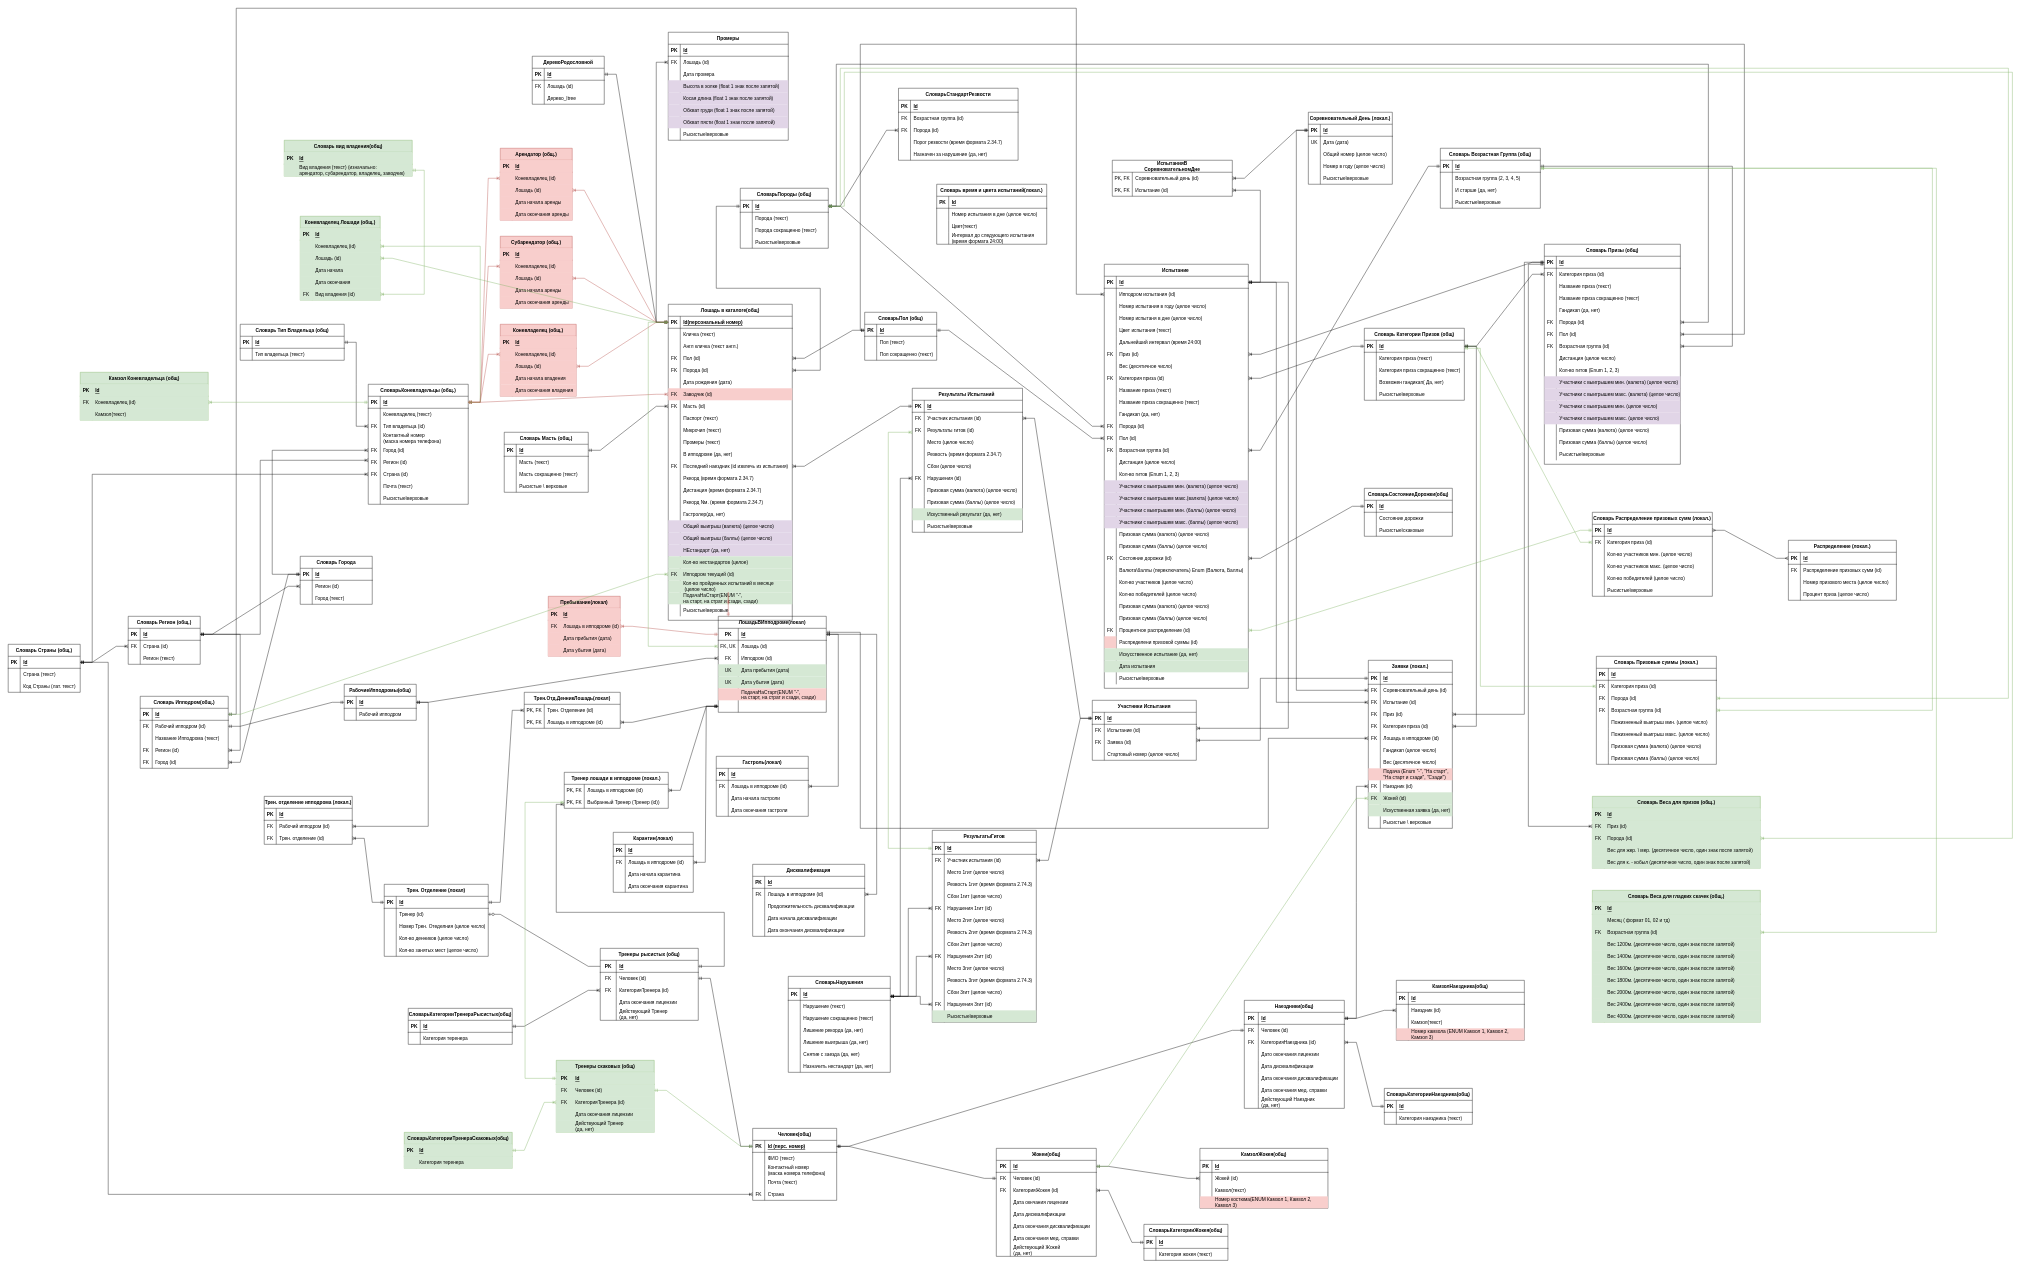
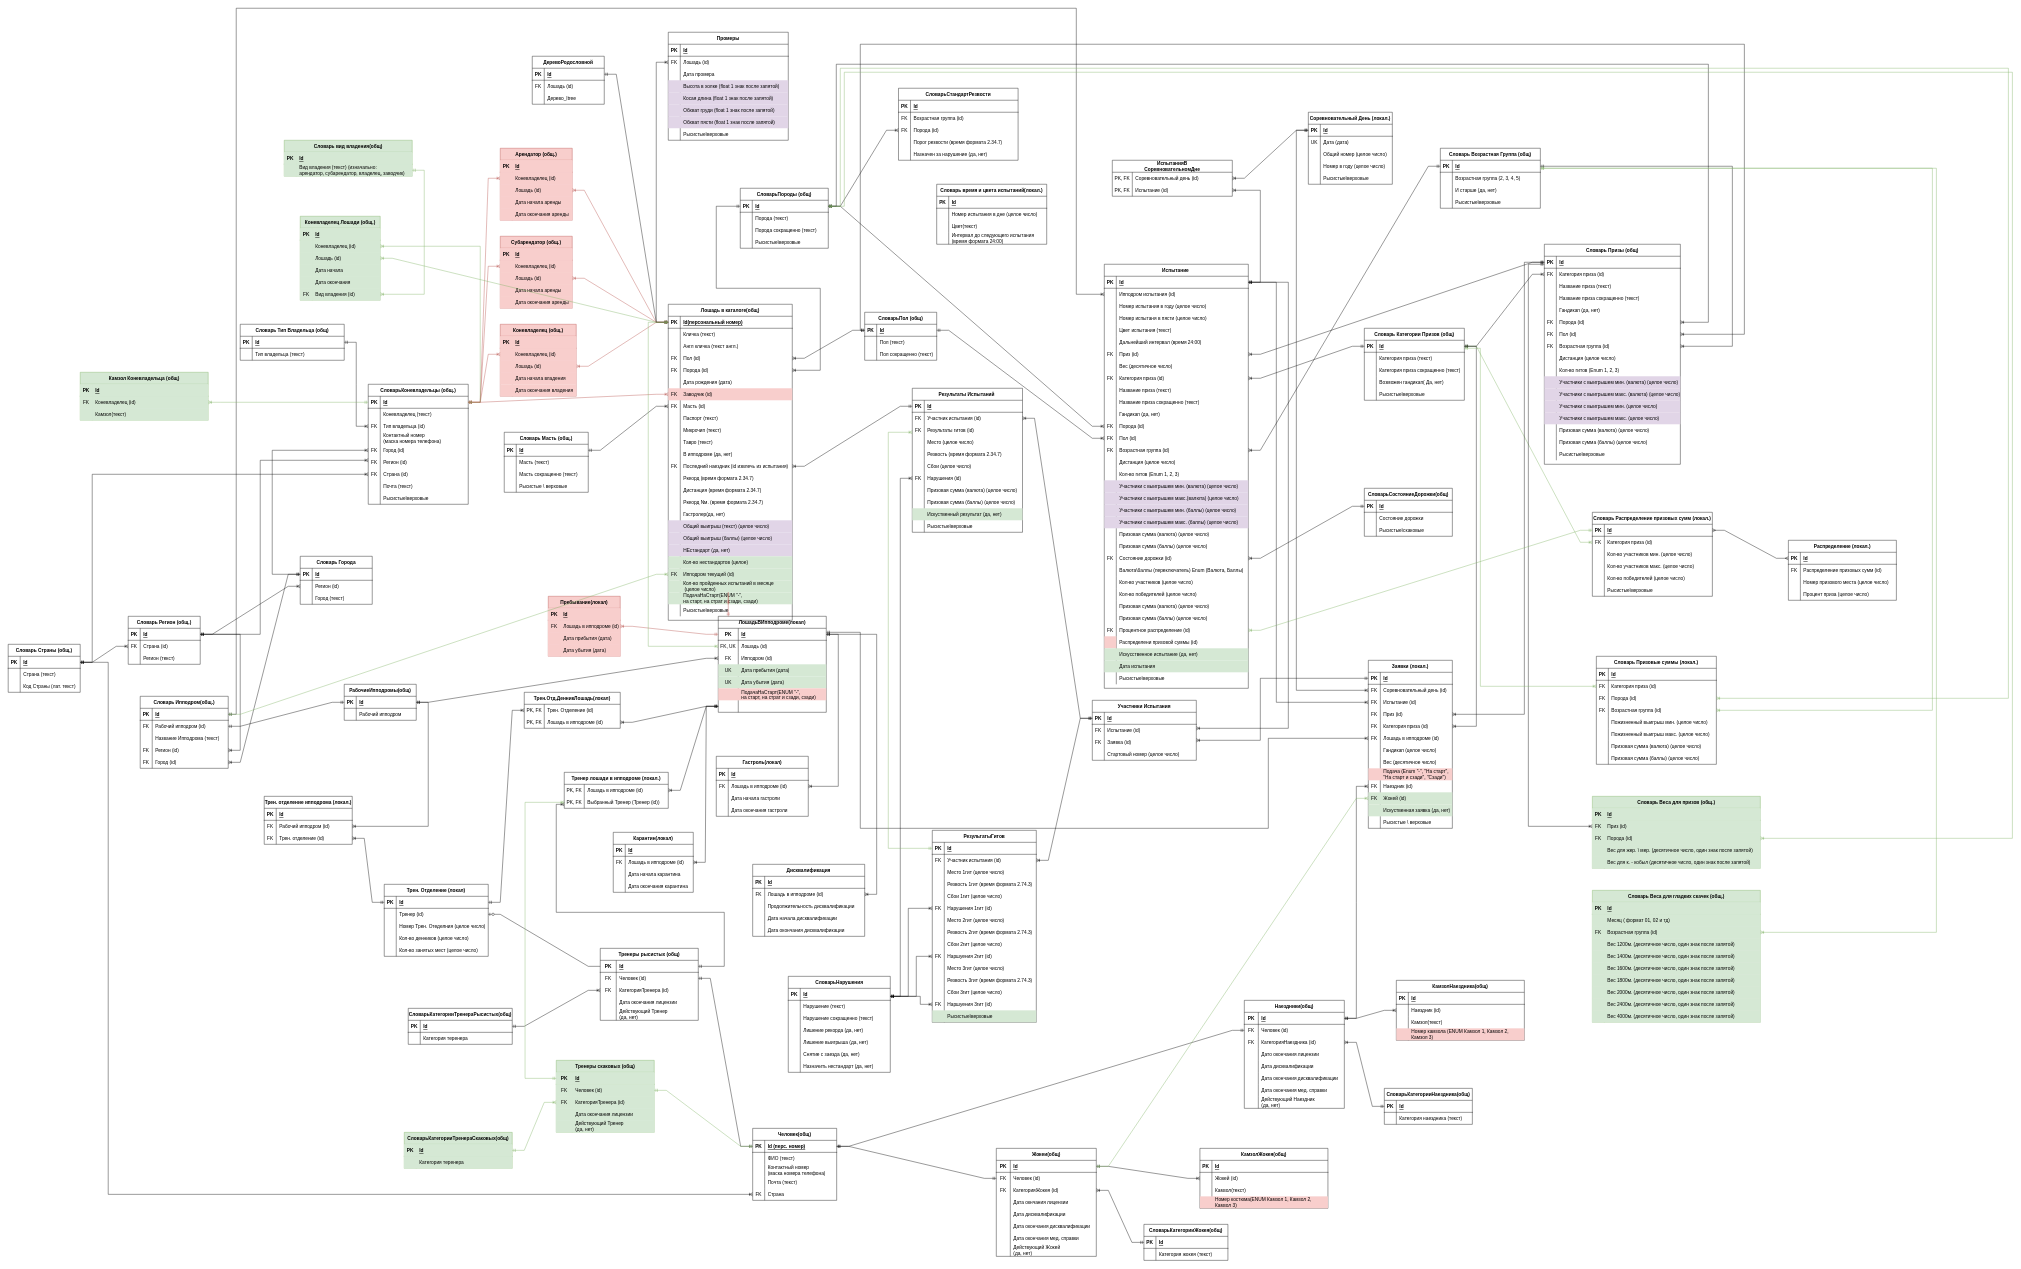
node "Номер испытаня в дне (целое число)": label "Номер испытаня в дне (целое число)" -> "Номер испытаня в пясти (целое число)"
node "Промеры (текст)": label "Промеры (текст)" -> "Тавро (текст)"
node "Общий выигрыш (валюта) (целое число)": label "Общий выигрыш (валюта) (целое число)" -> "Общий выигрыш (текст) (целое число)"
